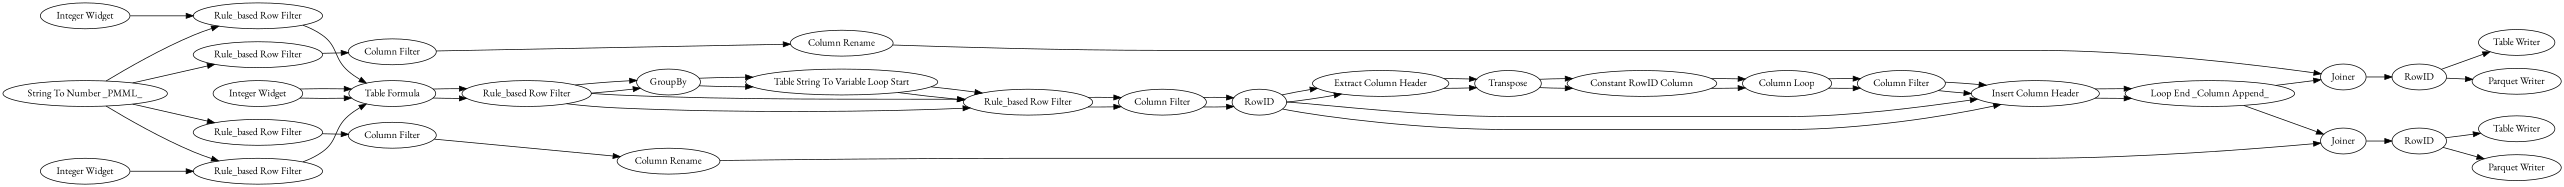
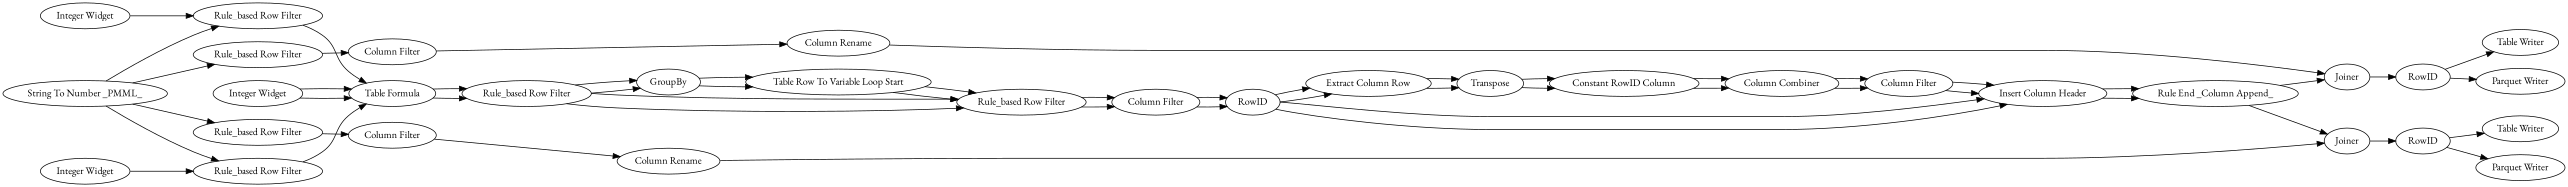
node "Table String To Variable Loop Start": label "Table String To Variable Loop Start" -> "Table Row To Variable Loop Start"
node "Extract Column Header": label "Extract Column Header" -> "Extract Column Row"
node "Column Loop": label "Column Loop" -> "Column Combiner"
node "Loop End _Column Append_": label "Loop End _Column Append_" -> "Rule End _Column Append_"
